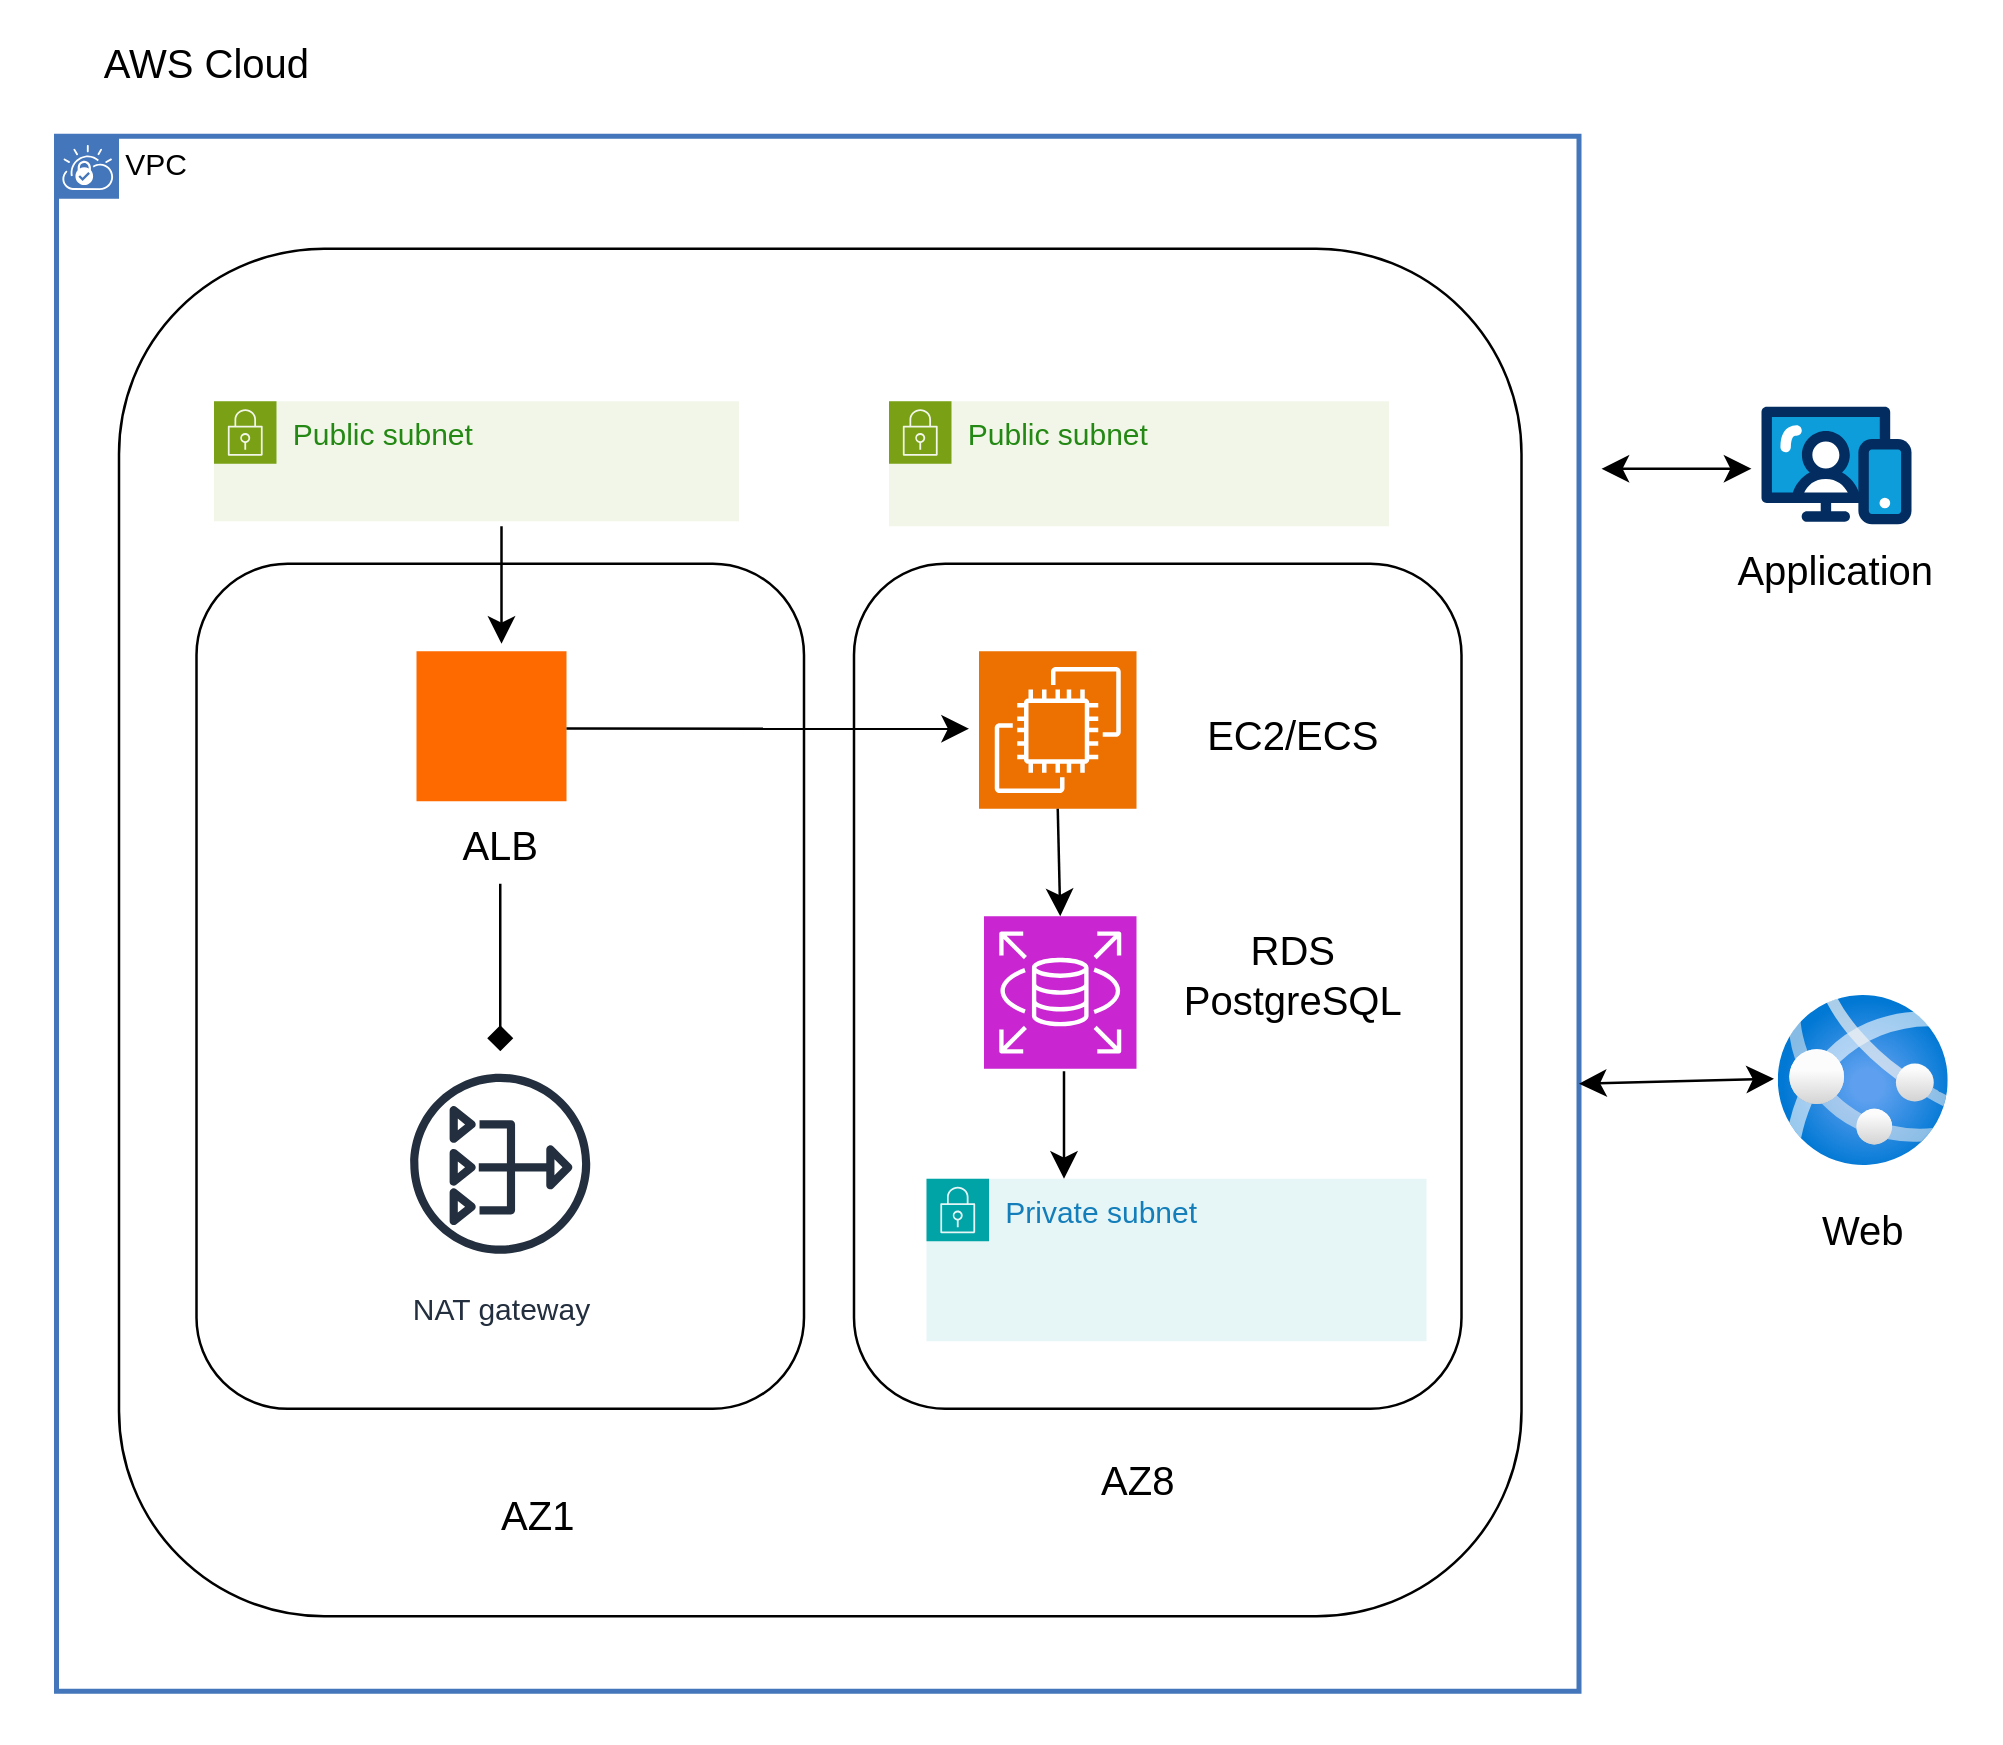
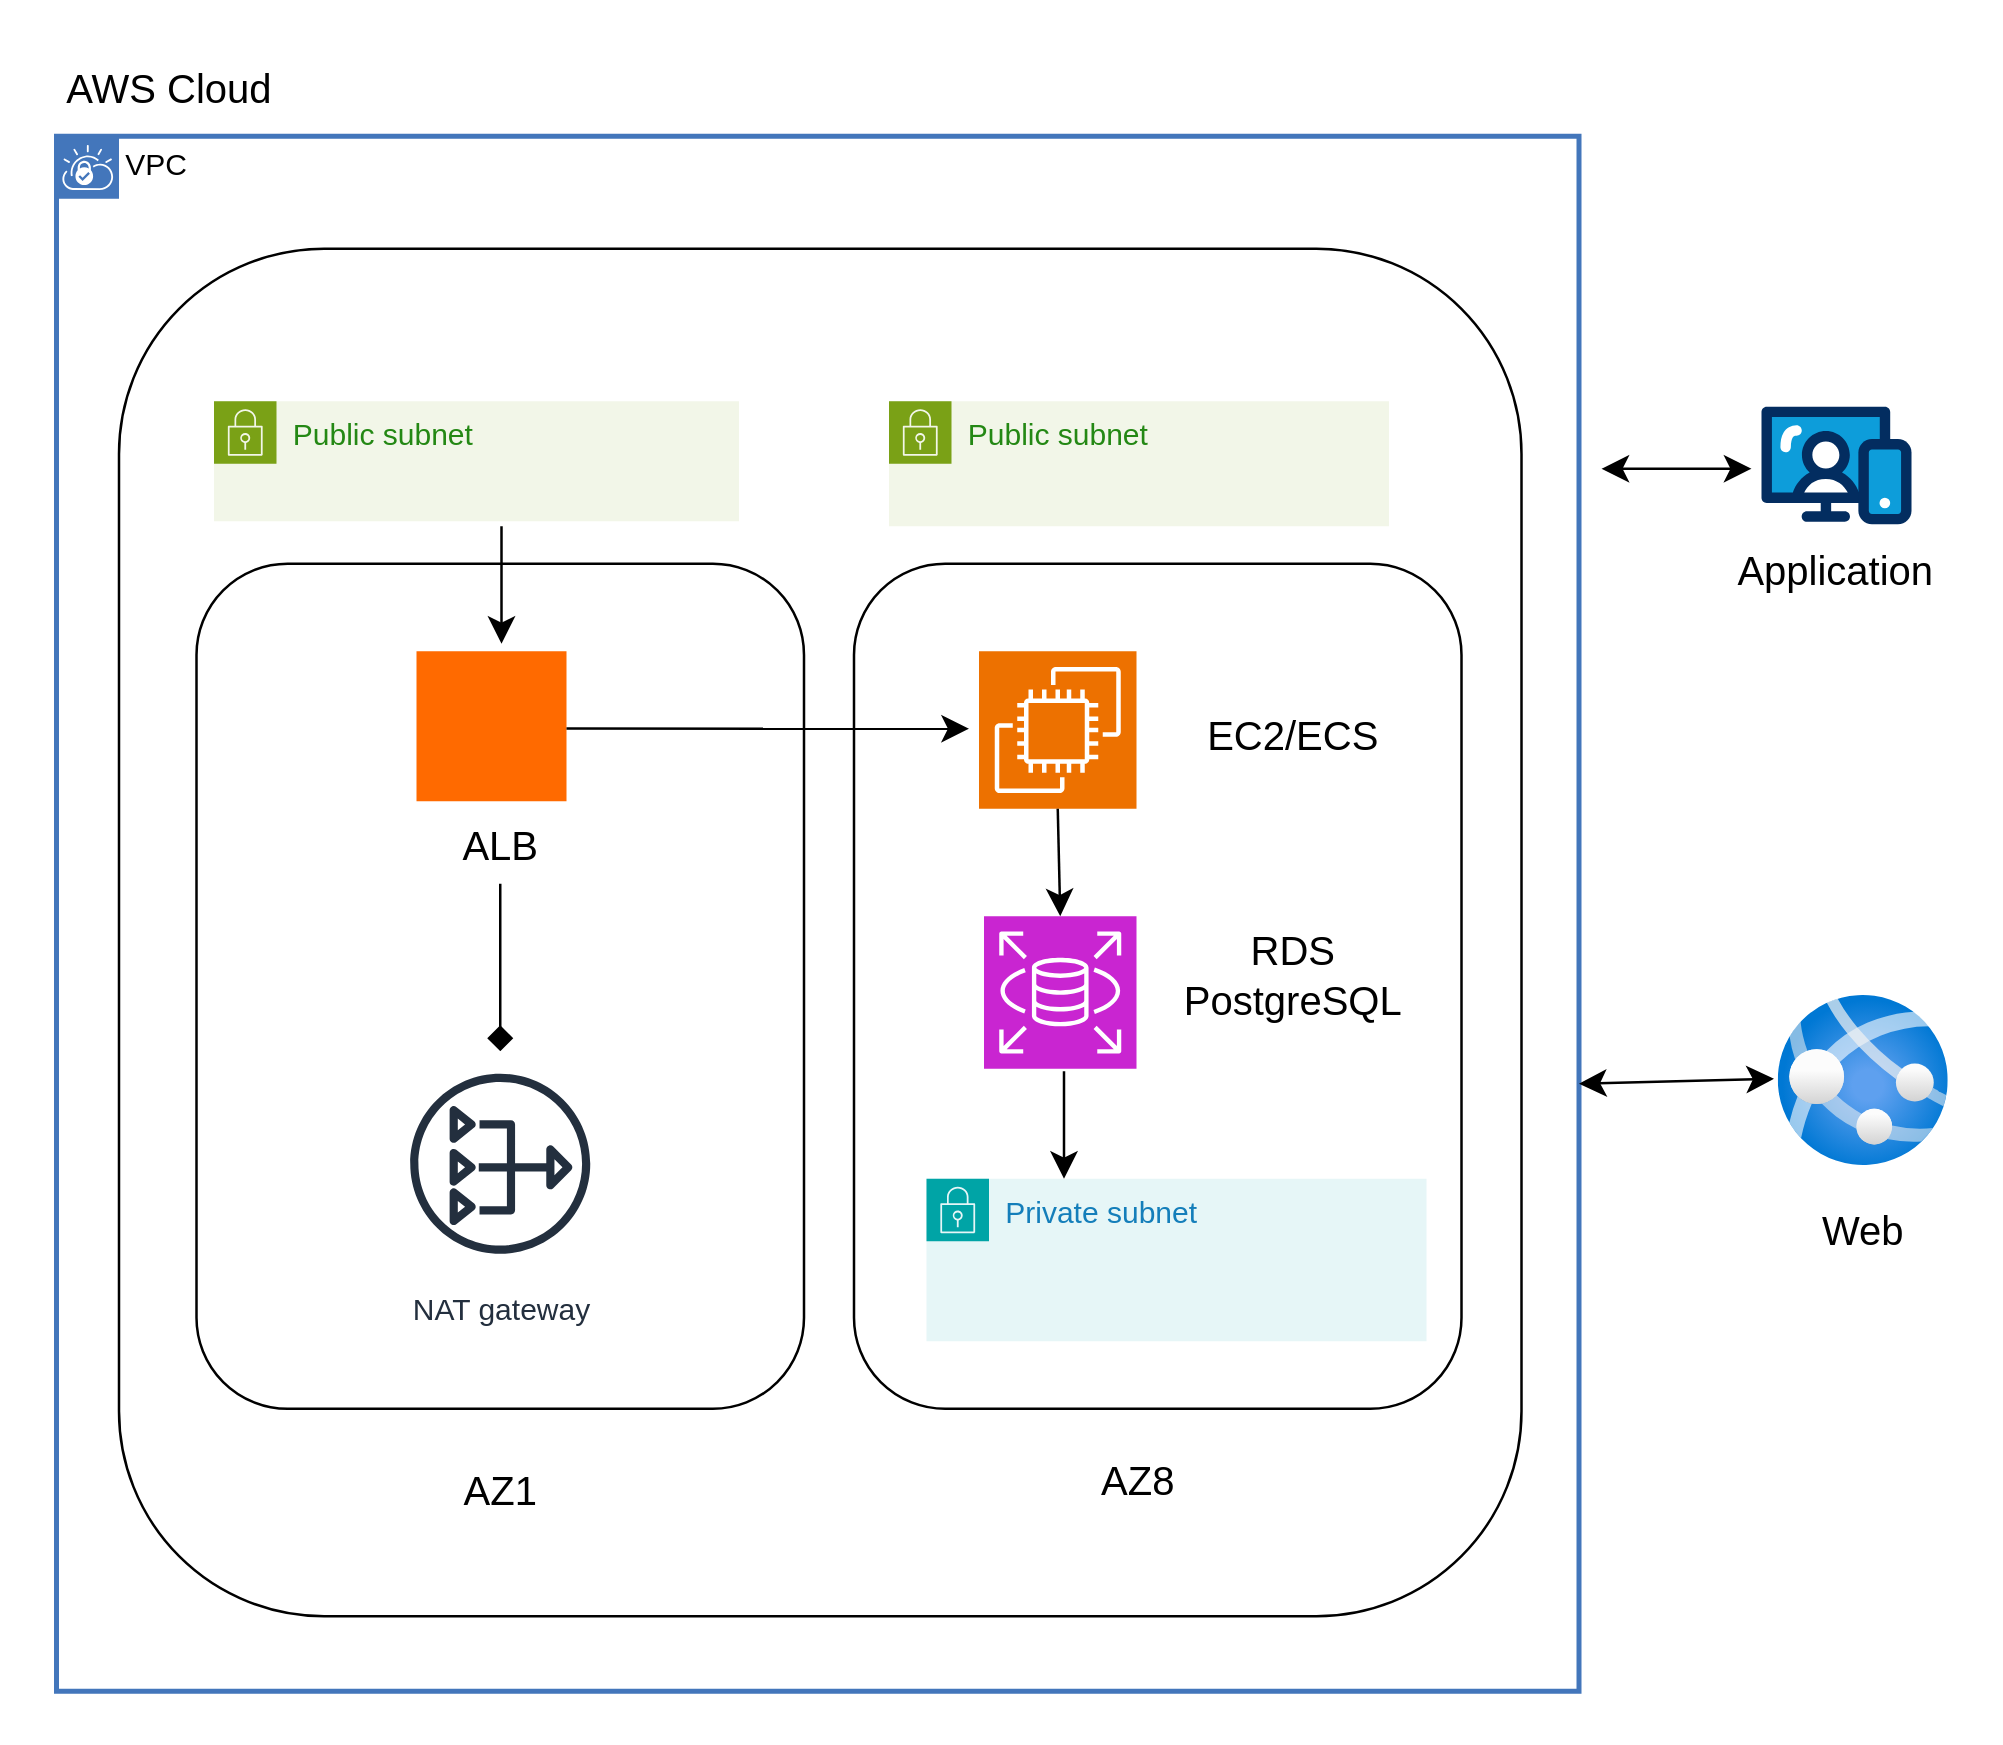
node "AWS Cloud": moved (208, 64) -> (170, 89)
node "AZ1": moved (538, 1516) -> (500, 1491)
